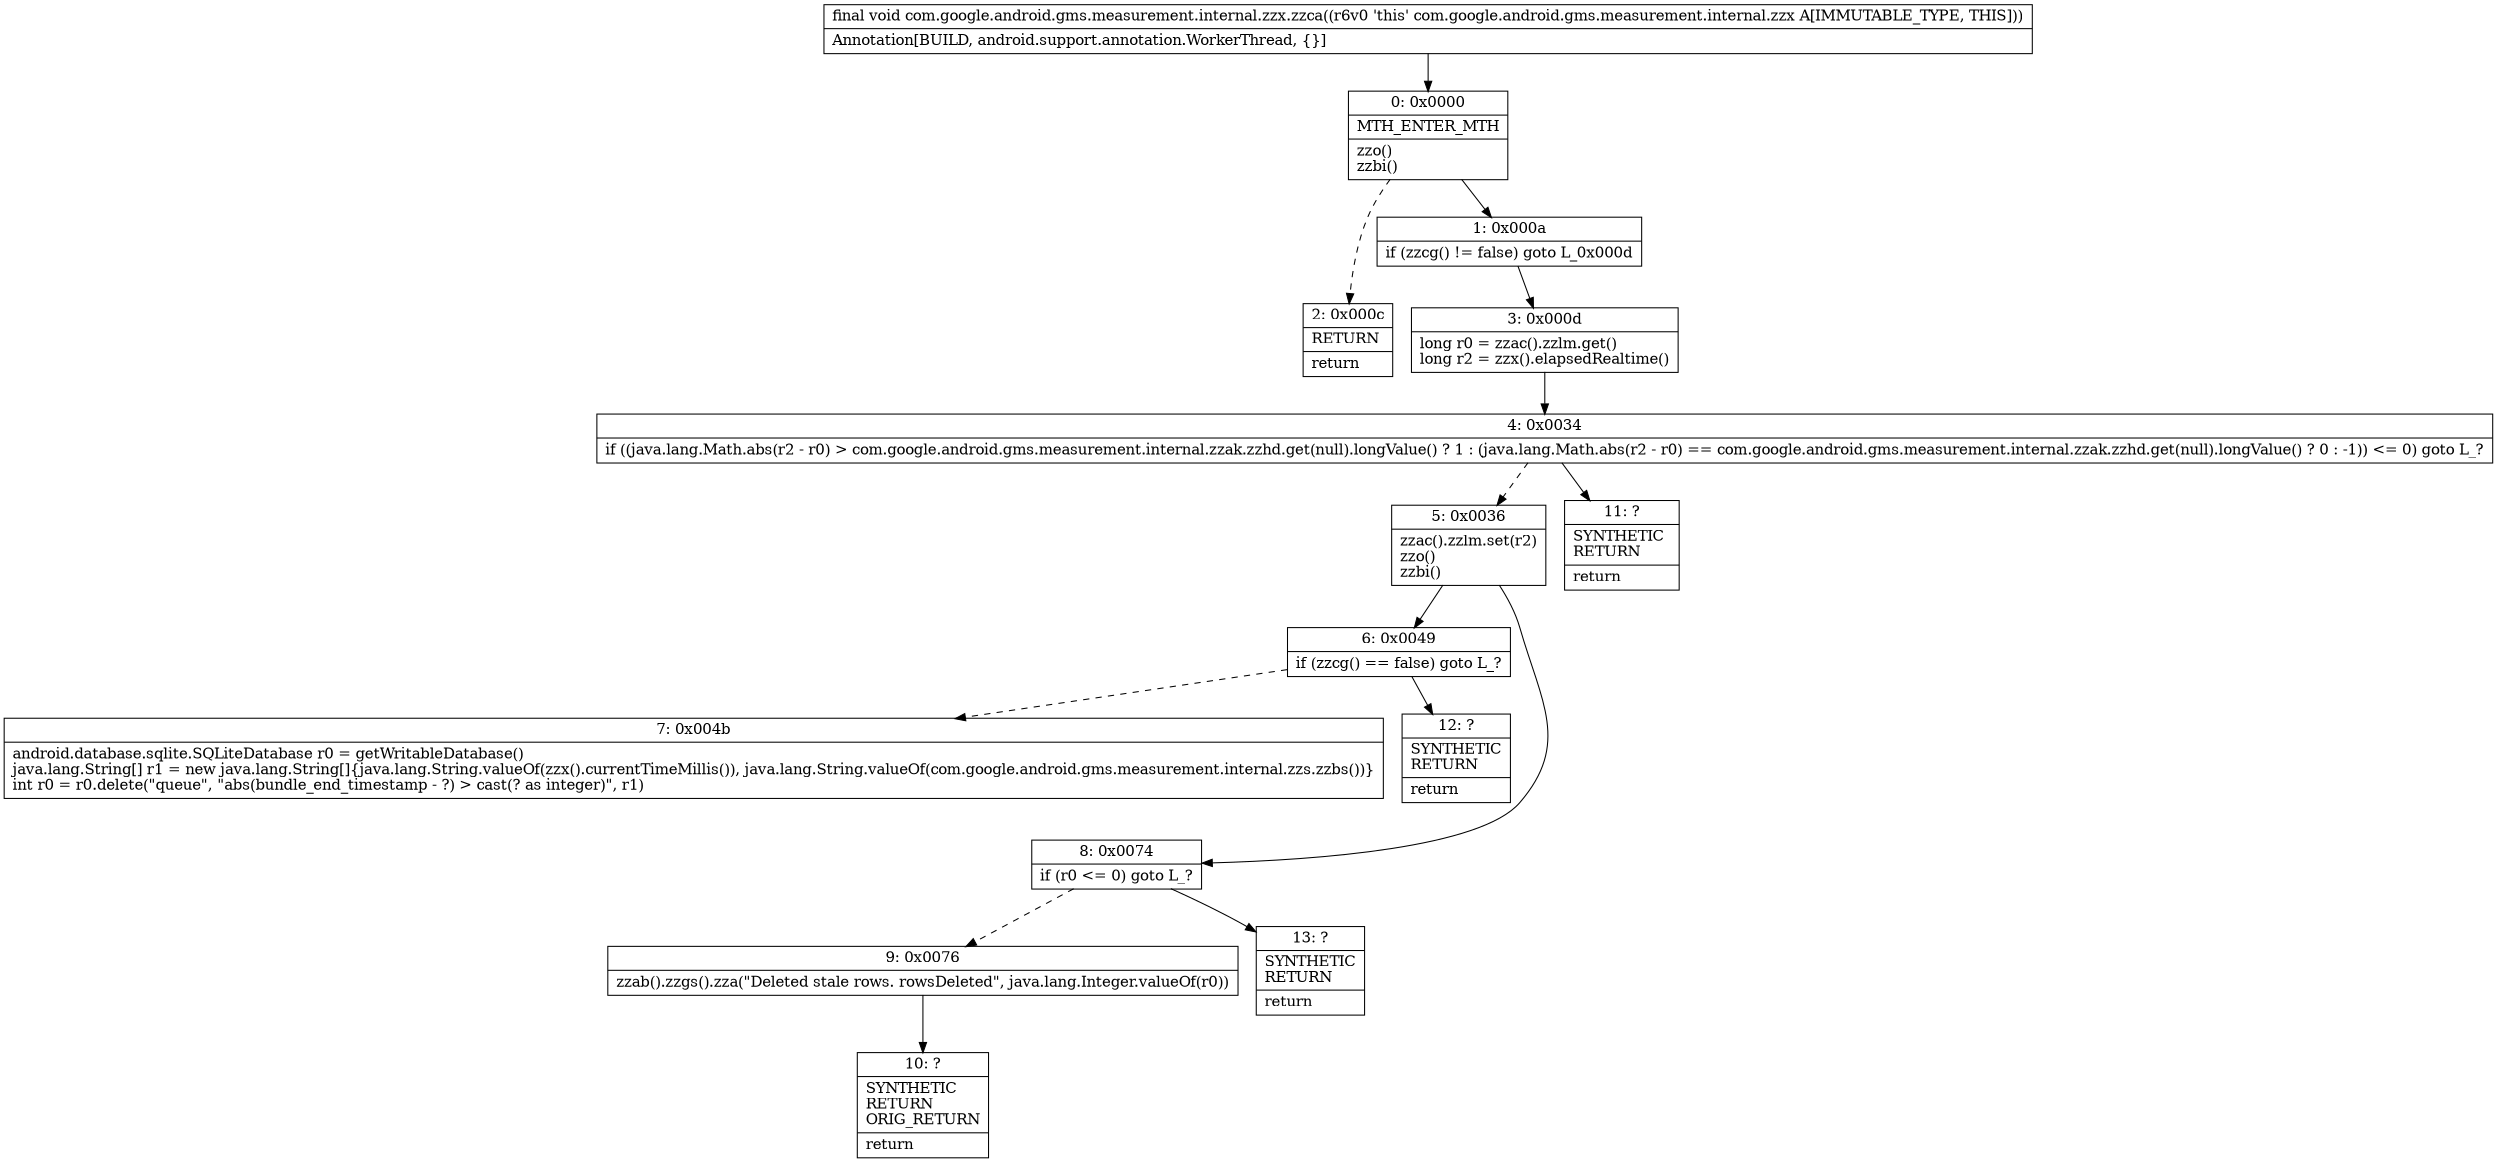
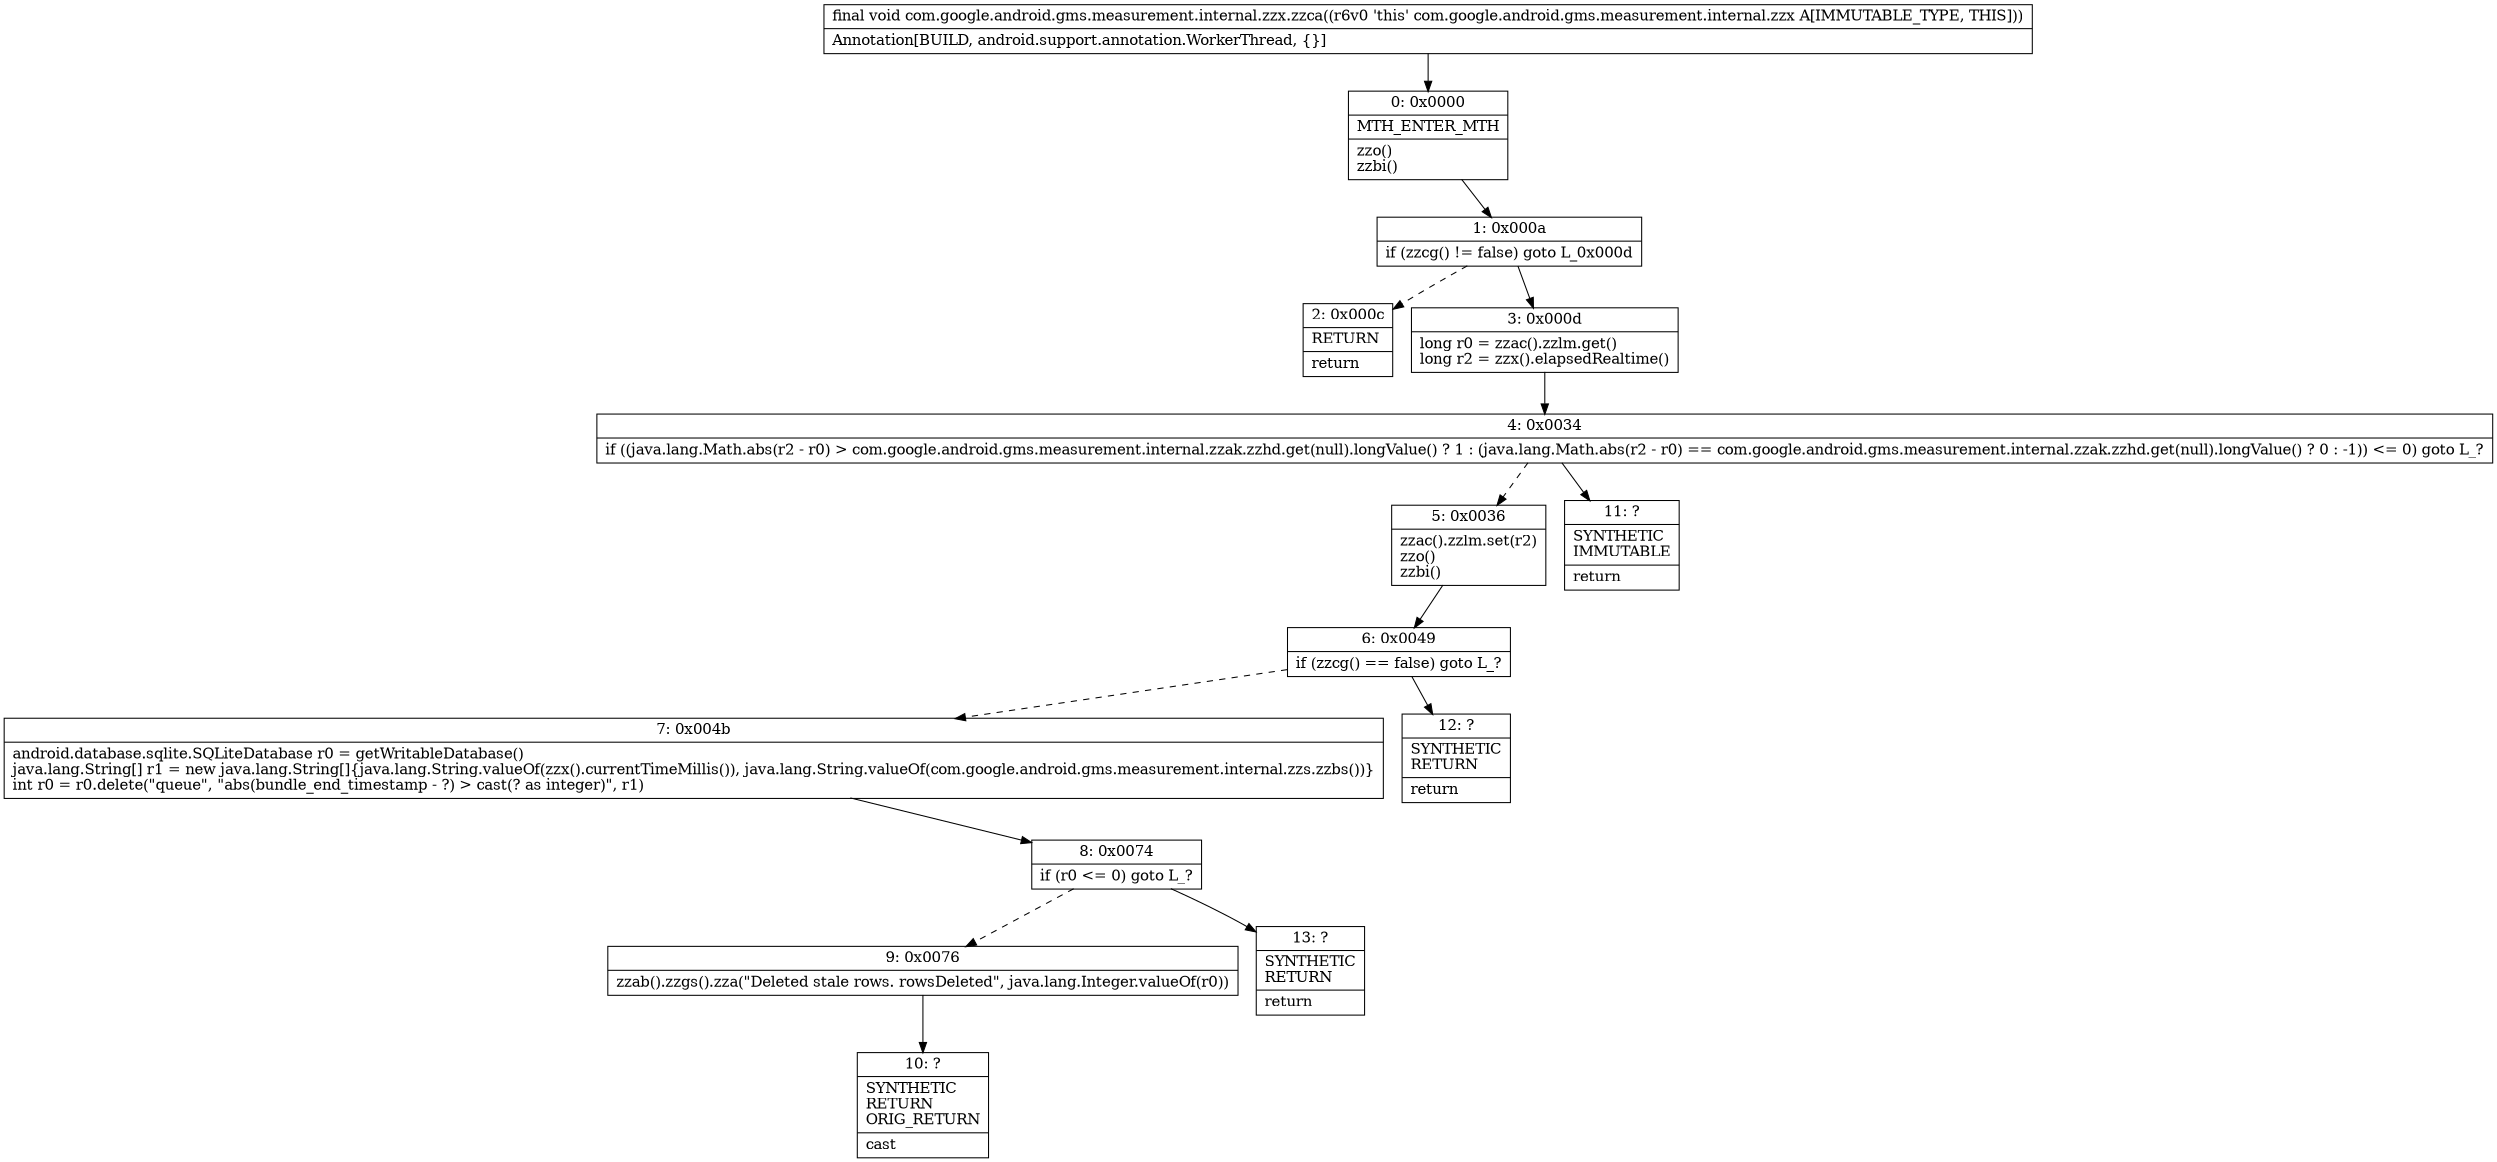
edge "0: 0x0000" -> "2: 0x000c": now "1: 0x000a" -> "2: 0x000c"
node "11: ?": text "RETURN" -> "IMMUTABLE"
edge "5: 0x0036" -> "8: 0x0074": now "7: 0x004b" -> "8: 0x0074"
node "10: ?": text "return" -> "cast"
